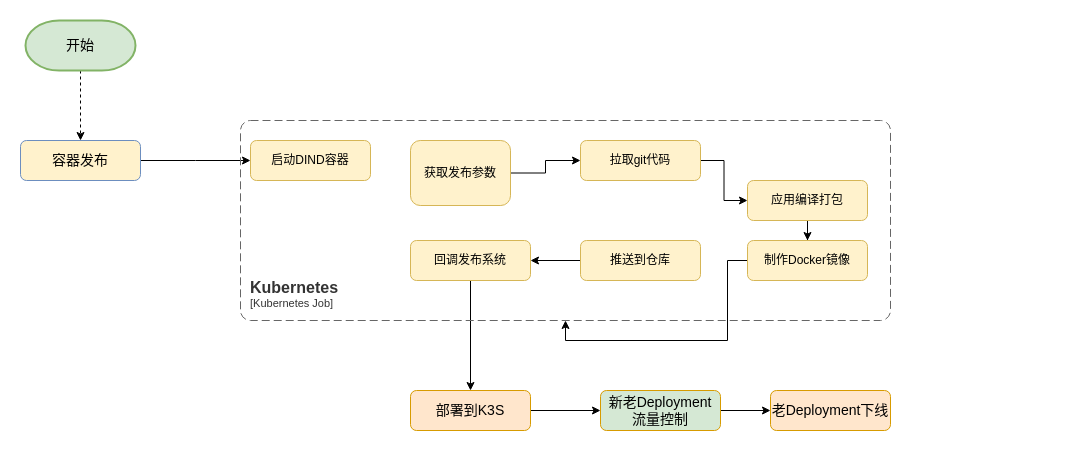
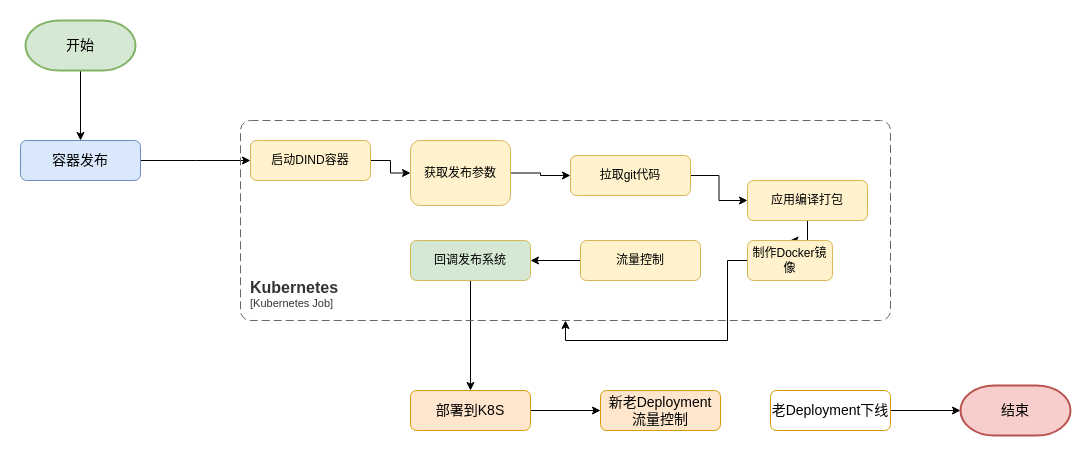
edge "开始" -> "容器发布": style dashed -> solid
node "容器发布": fillcolor #fff2cc -> #dae8fc
node "拉取git代码": moved (641, 161) -> (631, 176)
edge "启动DIND容器" -> "获取发布参数": added
node "回调发布系统": fillcolor #fff2cc -> #d5e8d4
node "推送到仓库": label "推送到仓库" -> "流量控制"
node "制作Docker镜像": size 120x40 -> 85x40
node "部署到K3S": label "部署到K3S" -> "部署到K8S"
node "新老Deployment 流量控制": fillcolor #d5e8d4 -> #ffe6cc
edge "新老Deployment 流量控制" -> "老Deployment下线": removed
node "老Deployment下线": fillcolor #ffe6cc -> #ffffff
edge "老Deployment下线" -> "结束": added
node "结束": added
